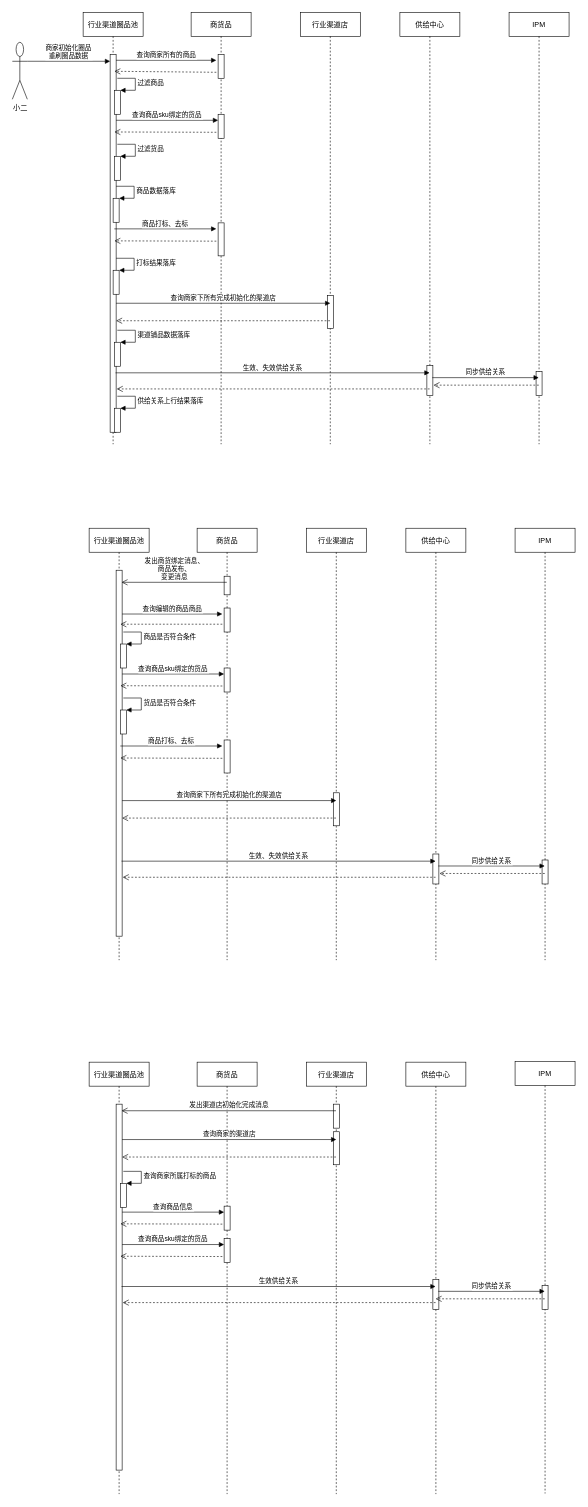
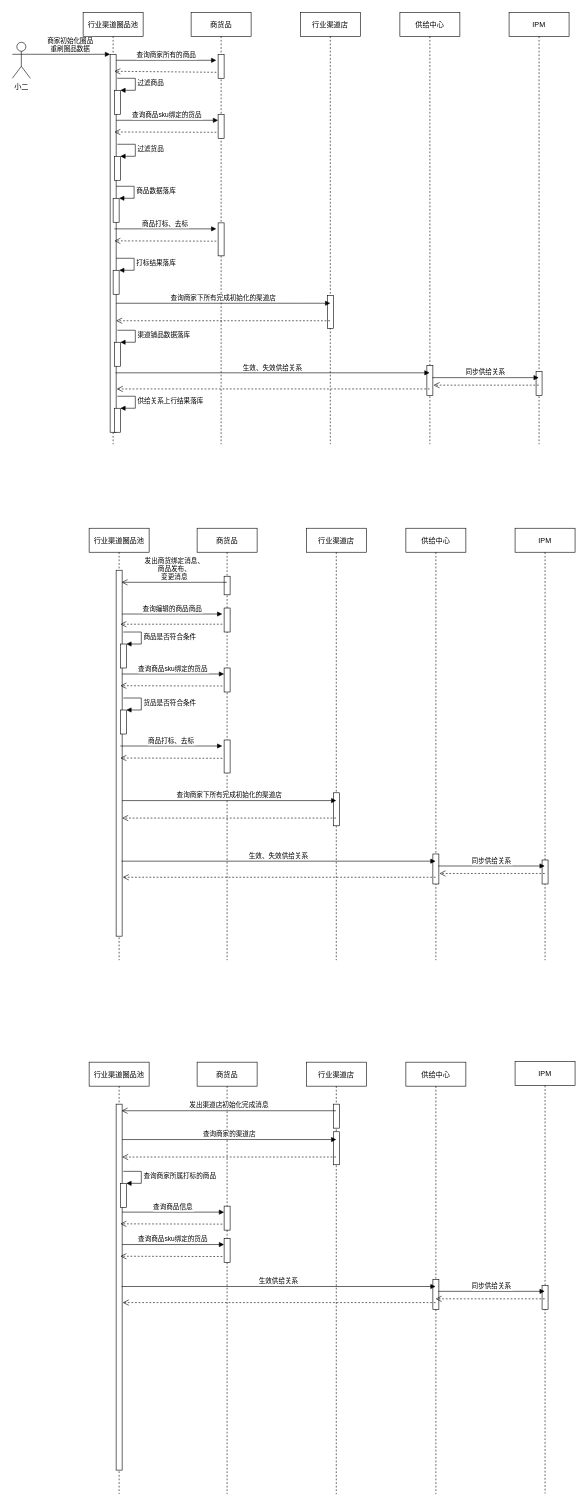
node "小二": size 15x57 -> 18x36
